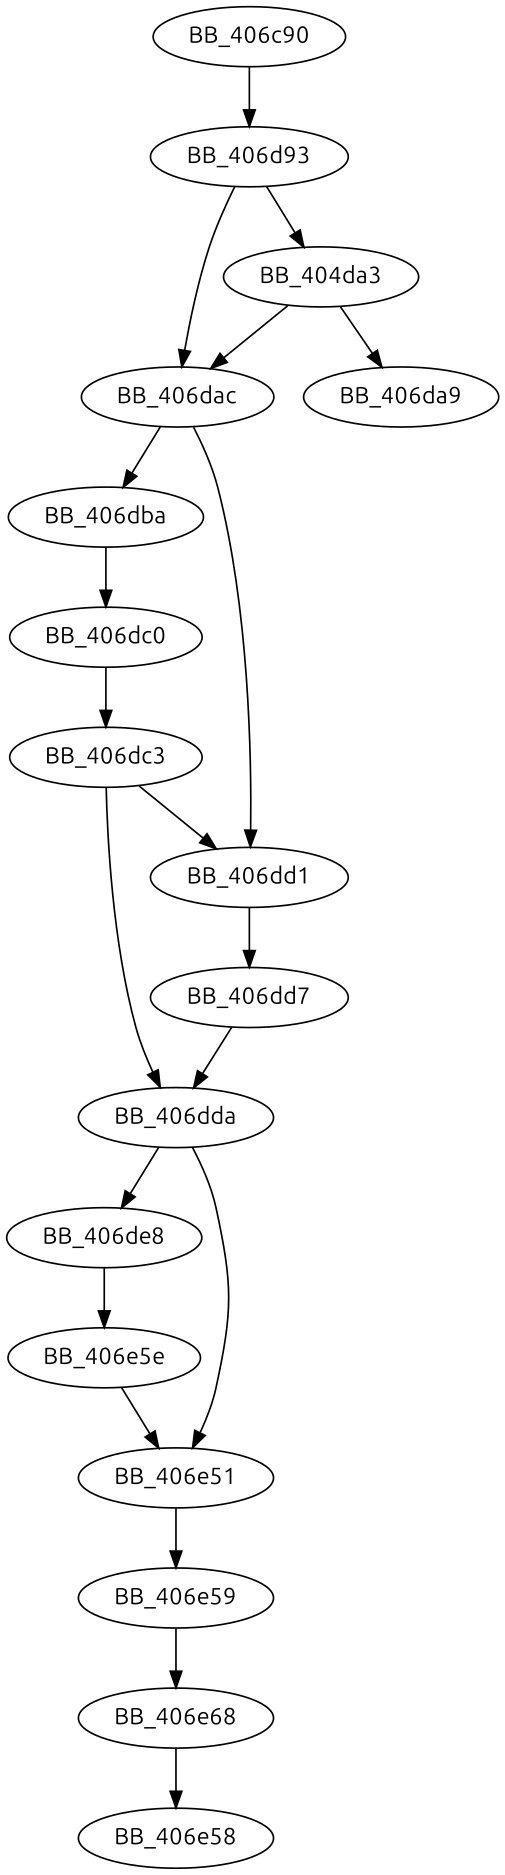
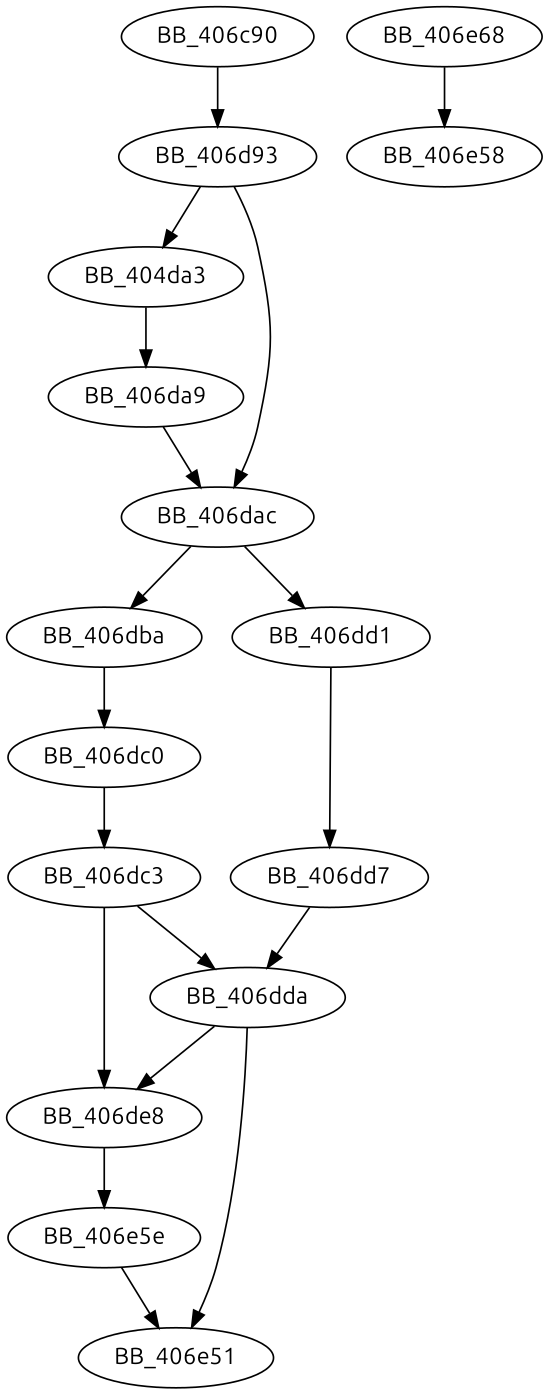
edge "BB_404da3" -> "BB_406dac": now "BB_406da9" -> "BB_406dac"
edge "BB_406dc3" -> "BB_406dd1": now "BB_406dc3" -> "BB_406de8"
node "BB_406e59": removed
